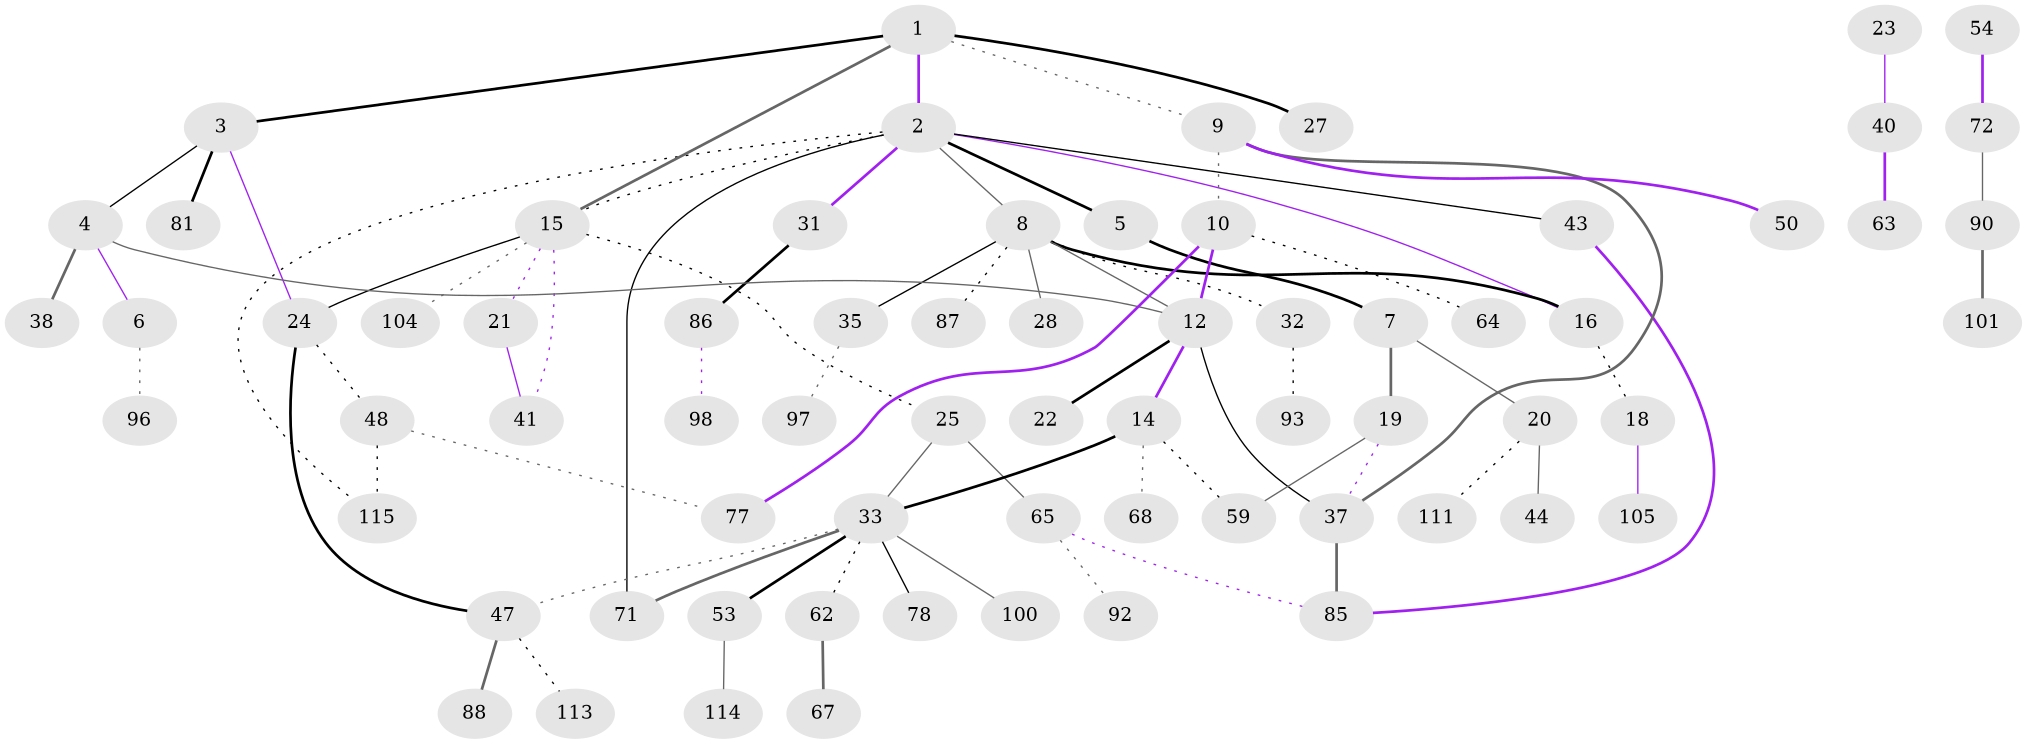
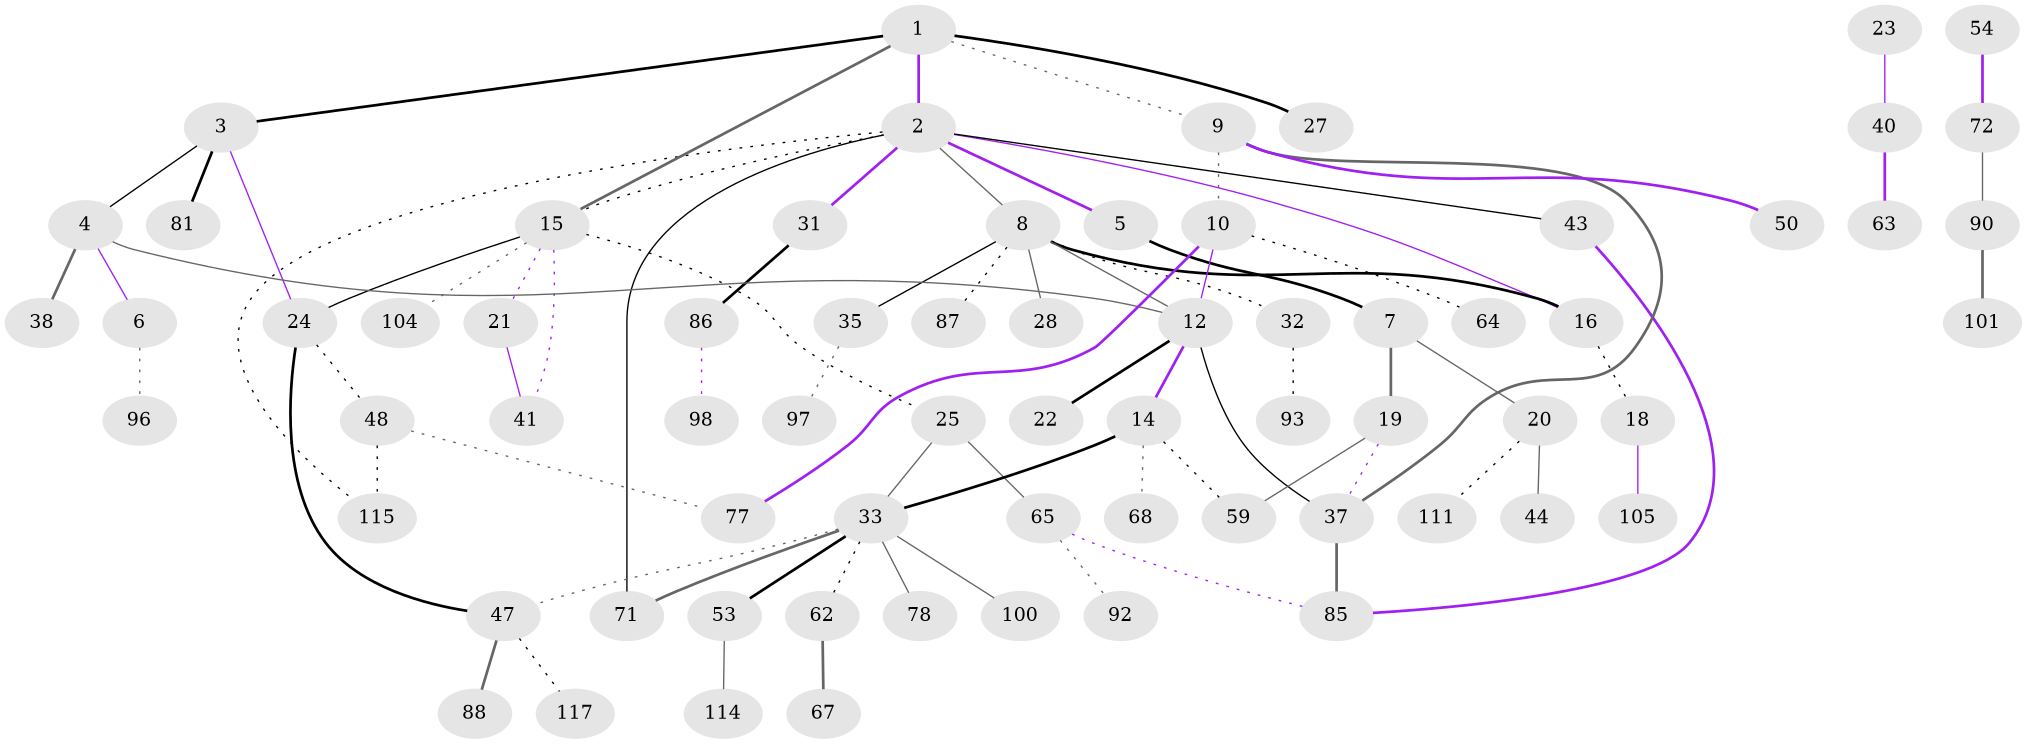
edge "2" -- "5": color black -> purple
edge "10" -- "12": style bold -> solid
edge "33" -- "78": color black -> gray40
node "113": label "113" -> "117"
